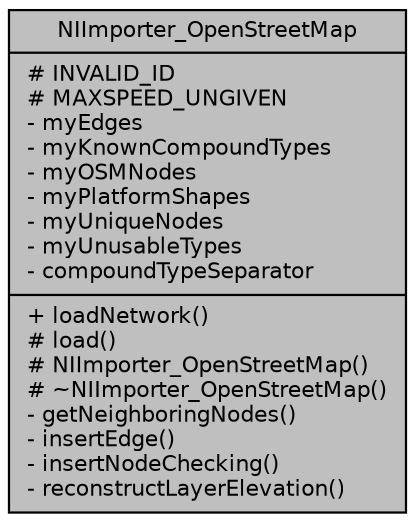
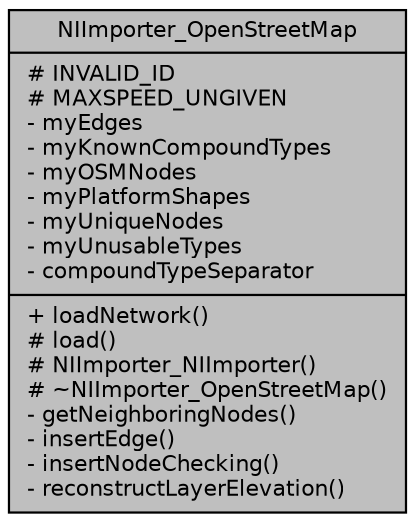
node "NIImporter_OpenStreetMap": text "# NIImporter_OpenStreetMap()" -> "# NIImporter_NIImporter()"
